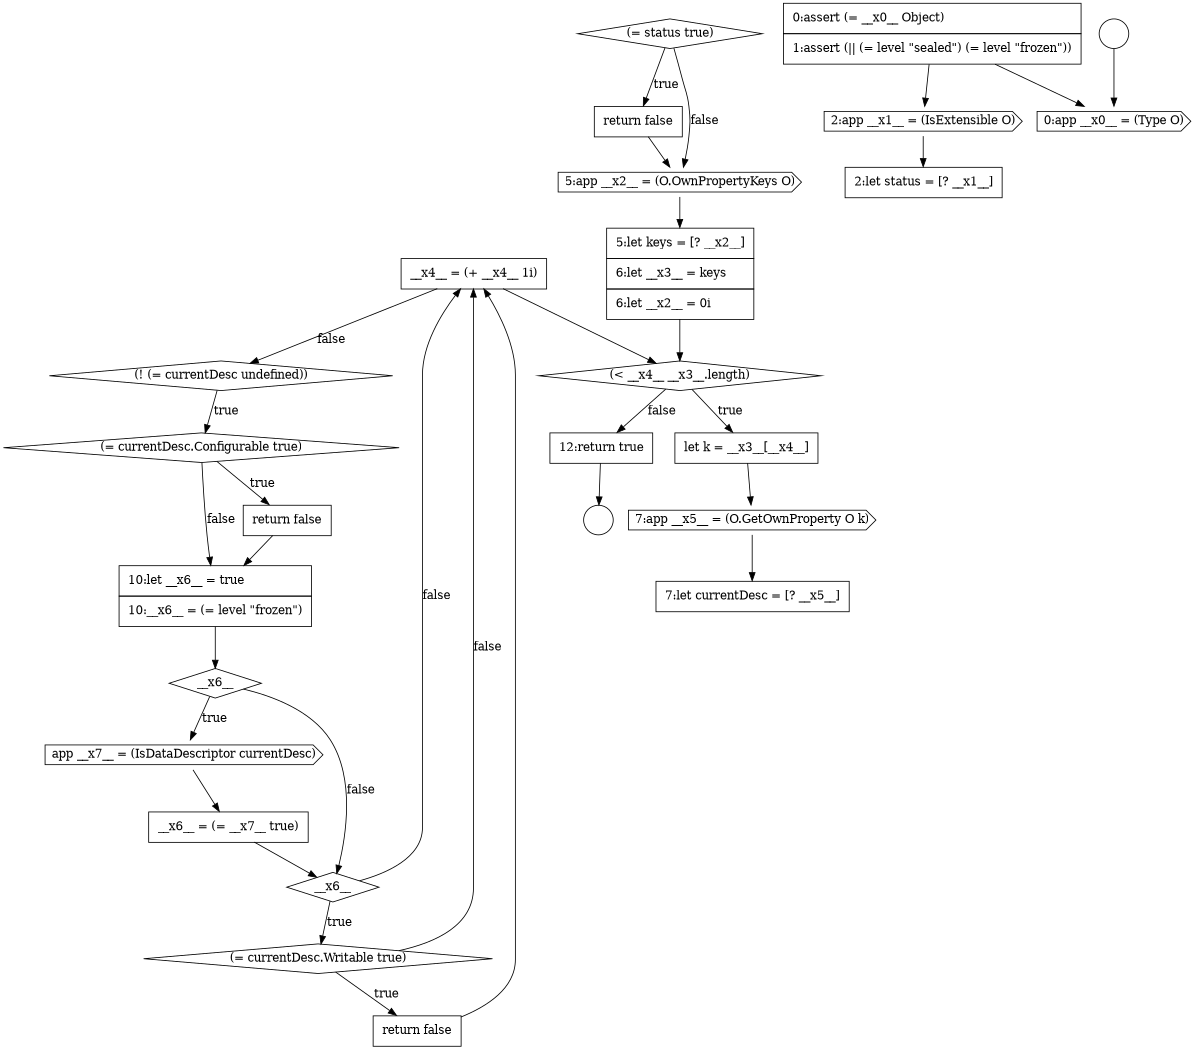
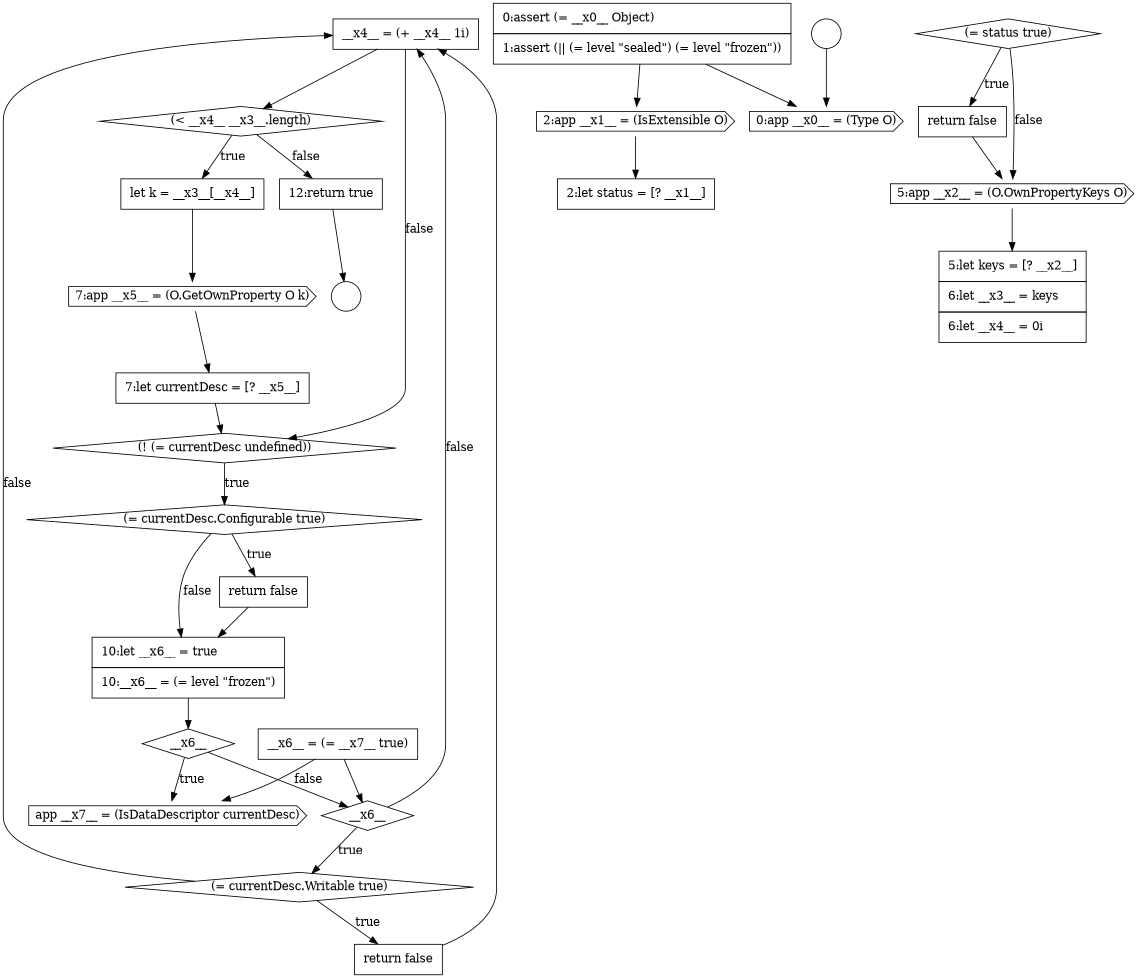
node "5:let keys = [? __x2__]": text "6:let __x2__ = 0i" -> "6:let __x4__ = 0i"
edge "5:let keys = [? __x2__]" -> "(< __x4__ __x3__.length)": removed
edge "7:let currentDesc = [? __x5__]" -> "(! (= currentDesc undefined))": added
edge "app __x7__ = (IsDataDescriptor currentDesc)" -> "__x6__ = (= __x7__ true)": reversed
